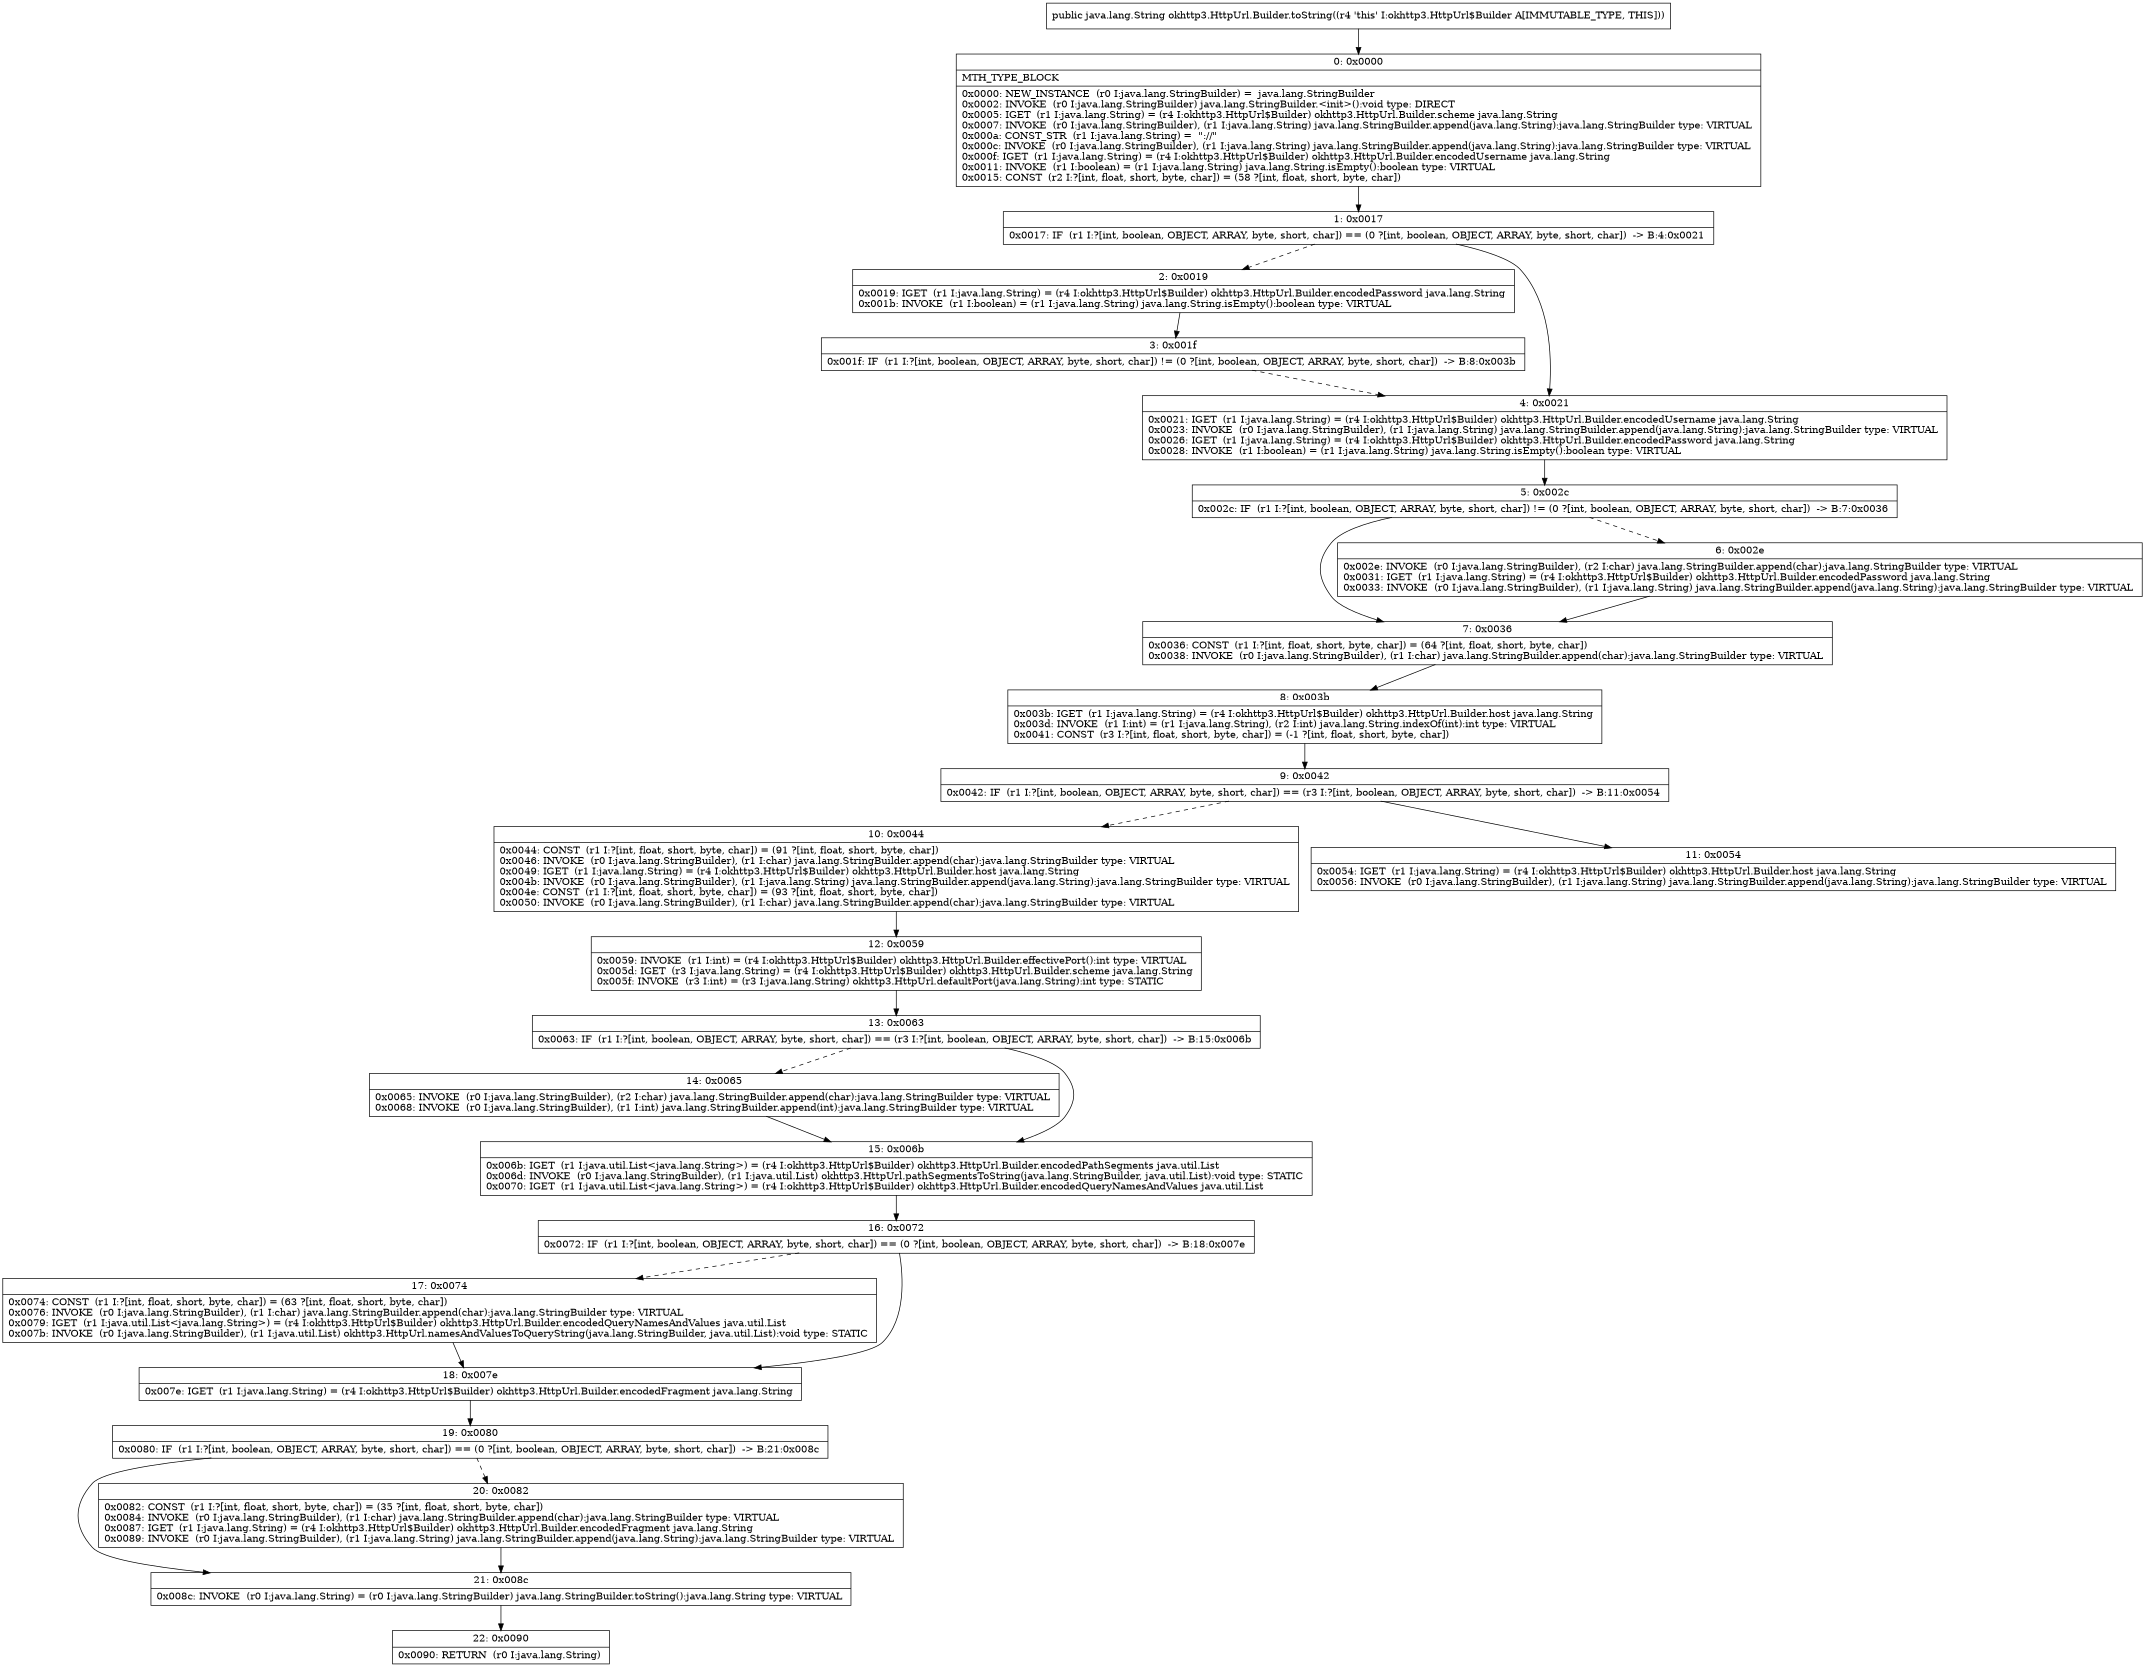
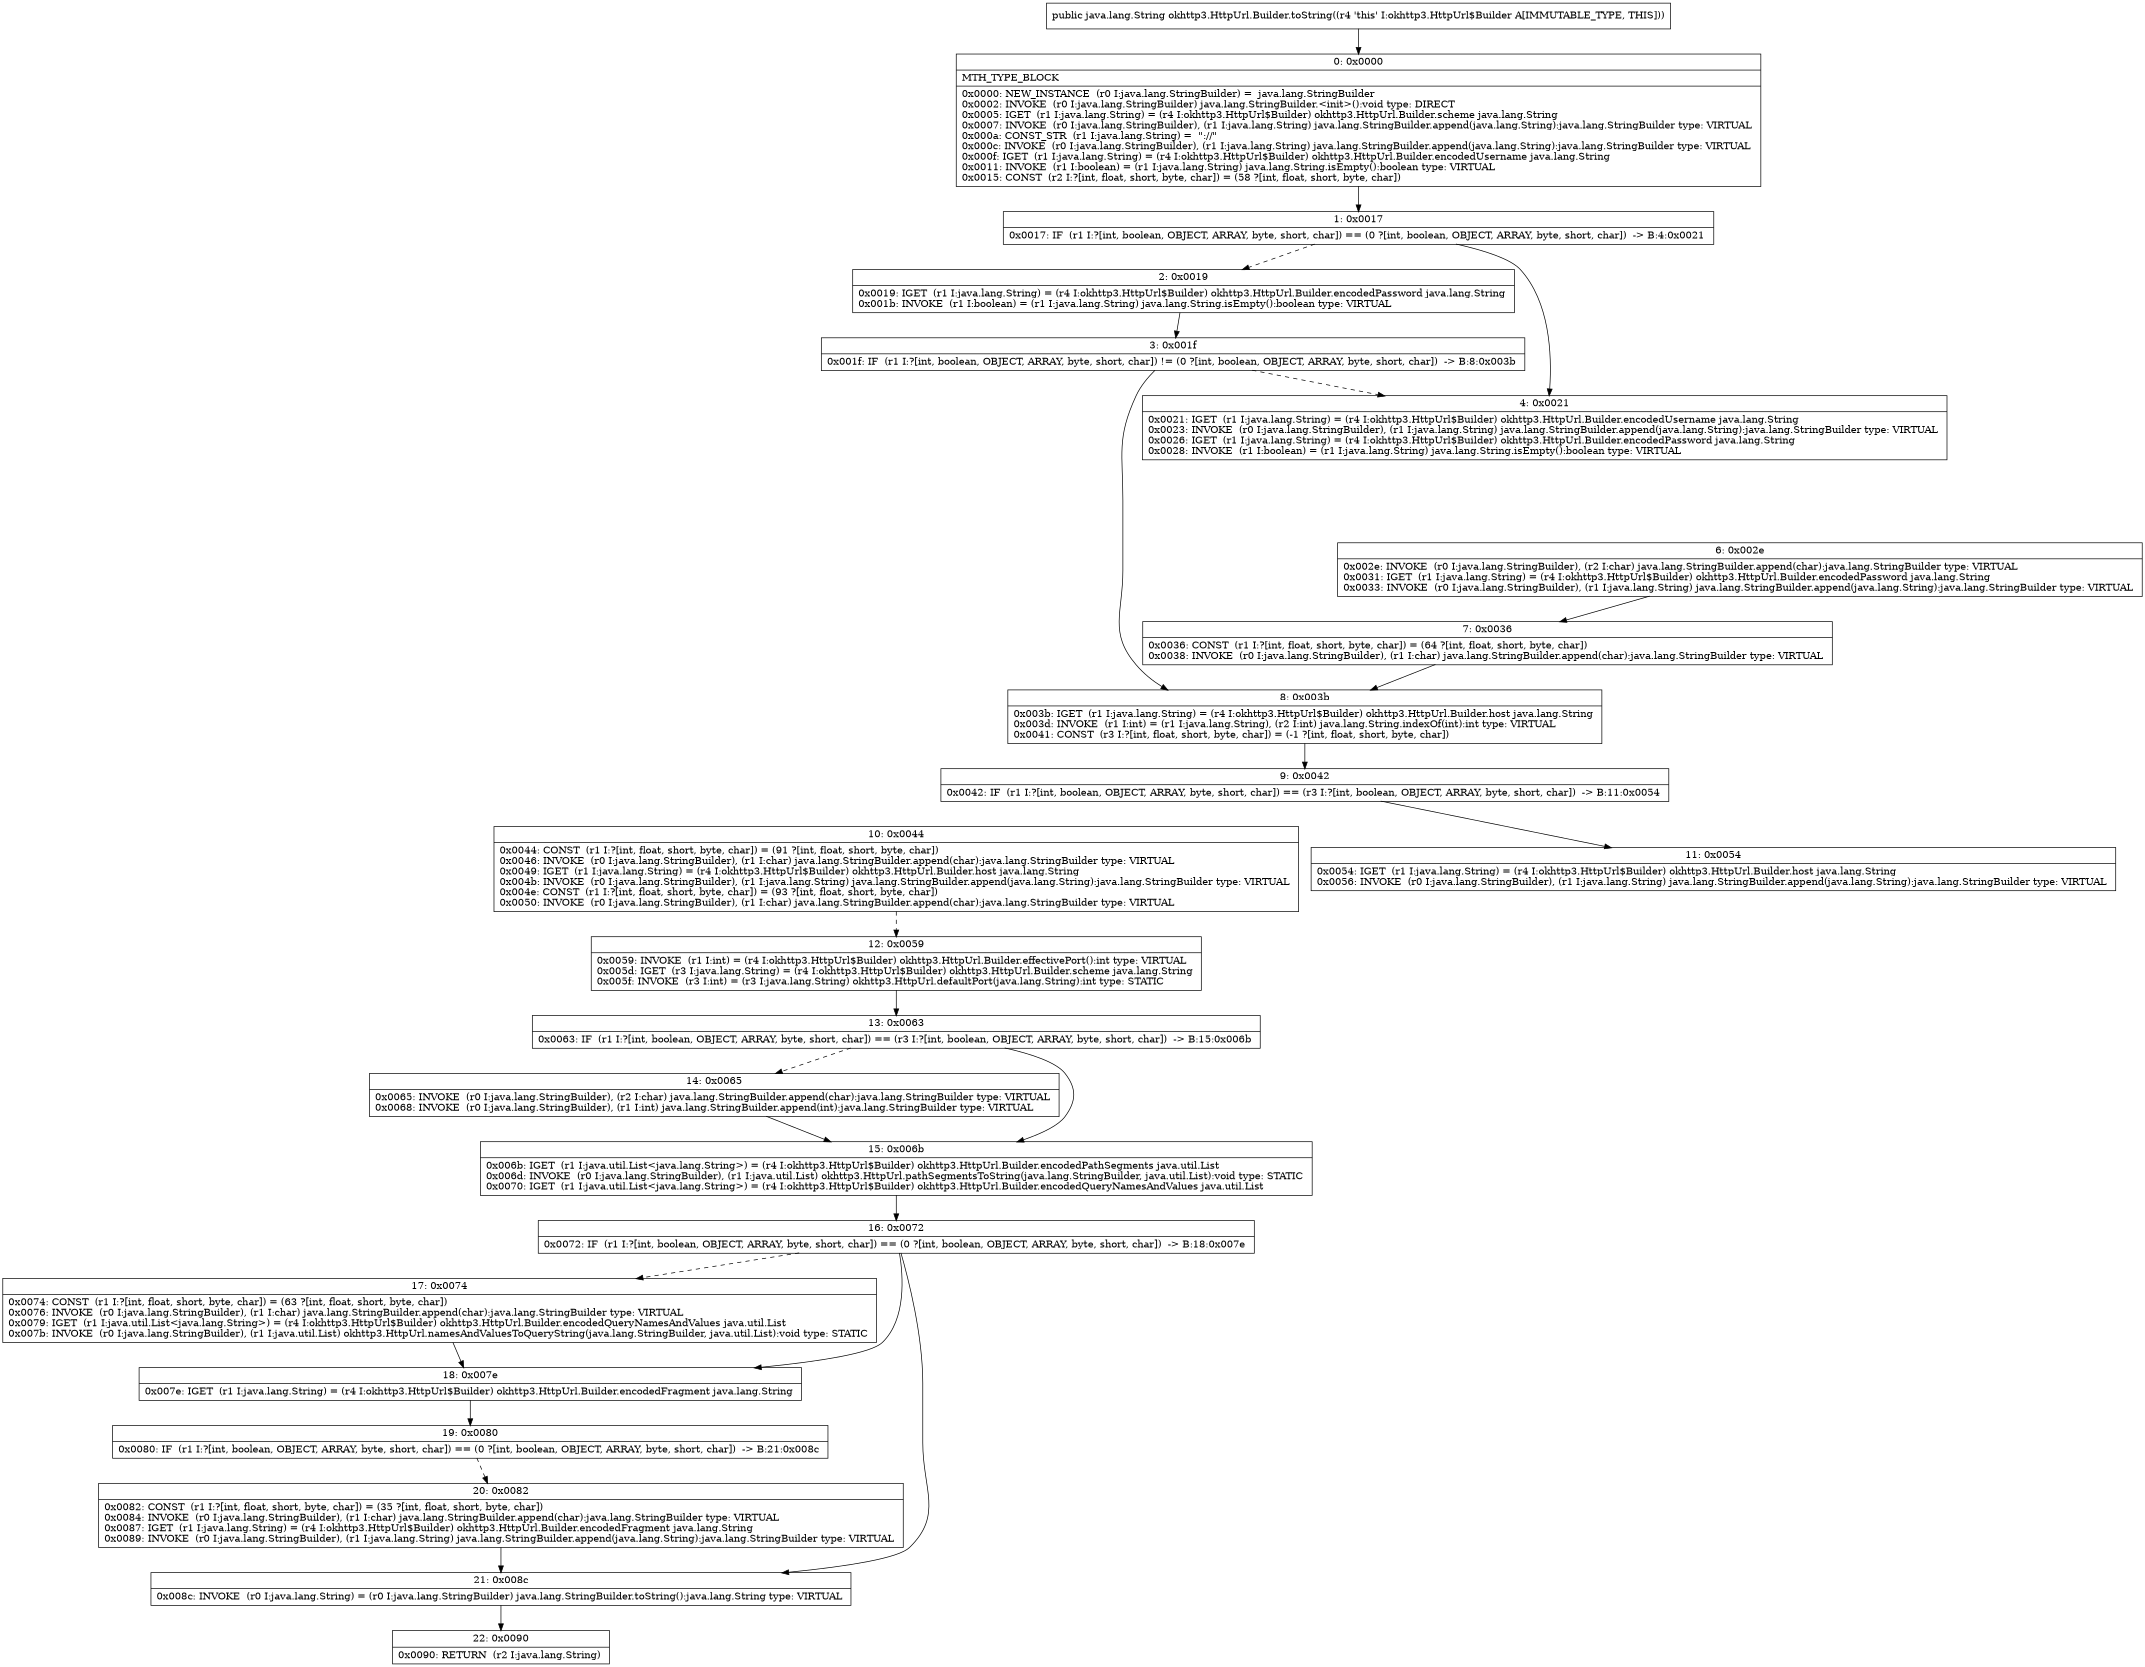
node "5: 0x002c": removed
edge "3: 0x001f" -> "8: 0x003b": added
edge "9: 0x0042" -> "10: 0x0044": removed
edge "10: 0x0044" -> "12: 0x0059": style solid -> dashed
edge "19: 0x0080" -> "21: 0x008c": now "16: 0x0072" -> "21: 0x008c"
node "22: 0x0090": text "0x0090: RETURN  (r0 I:java.lang.String)" -> "0x0090: RETURN  (r2 I:java.lang.String)"
